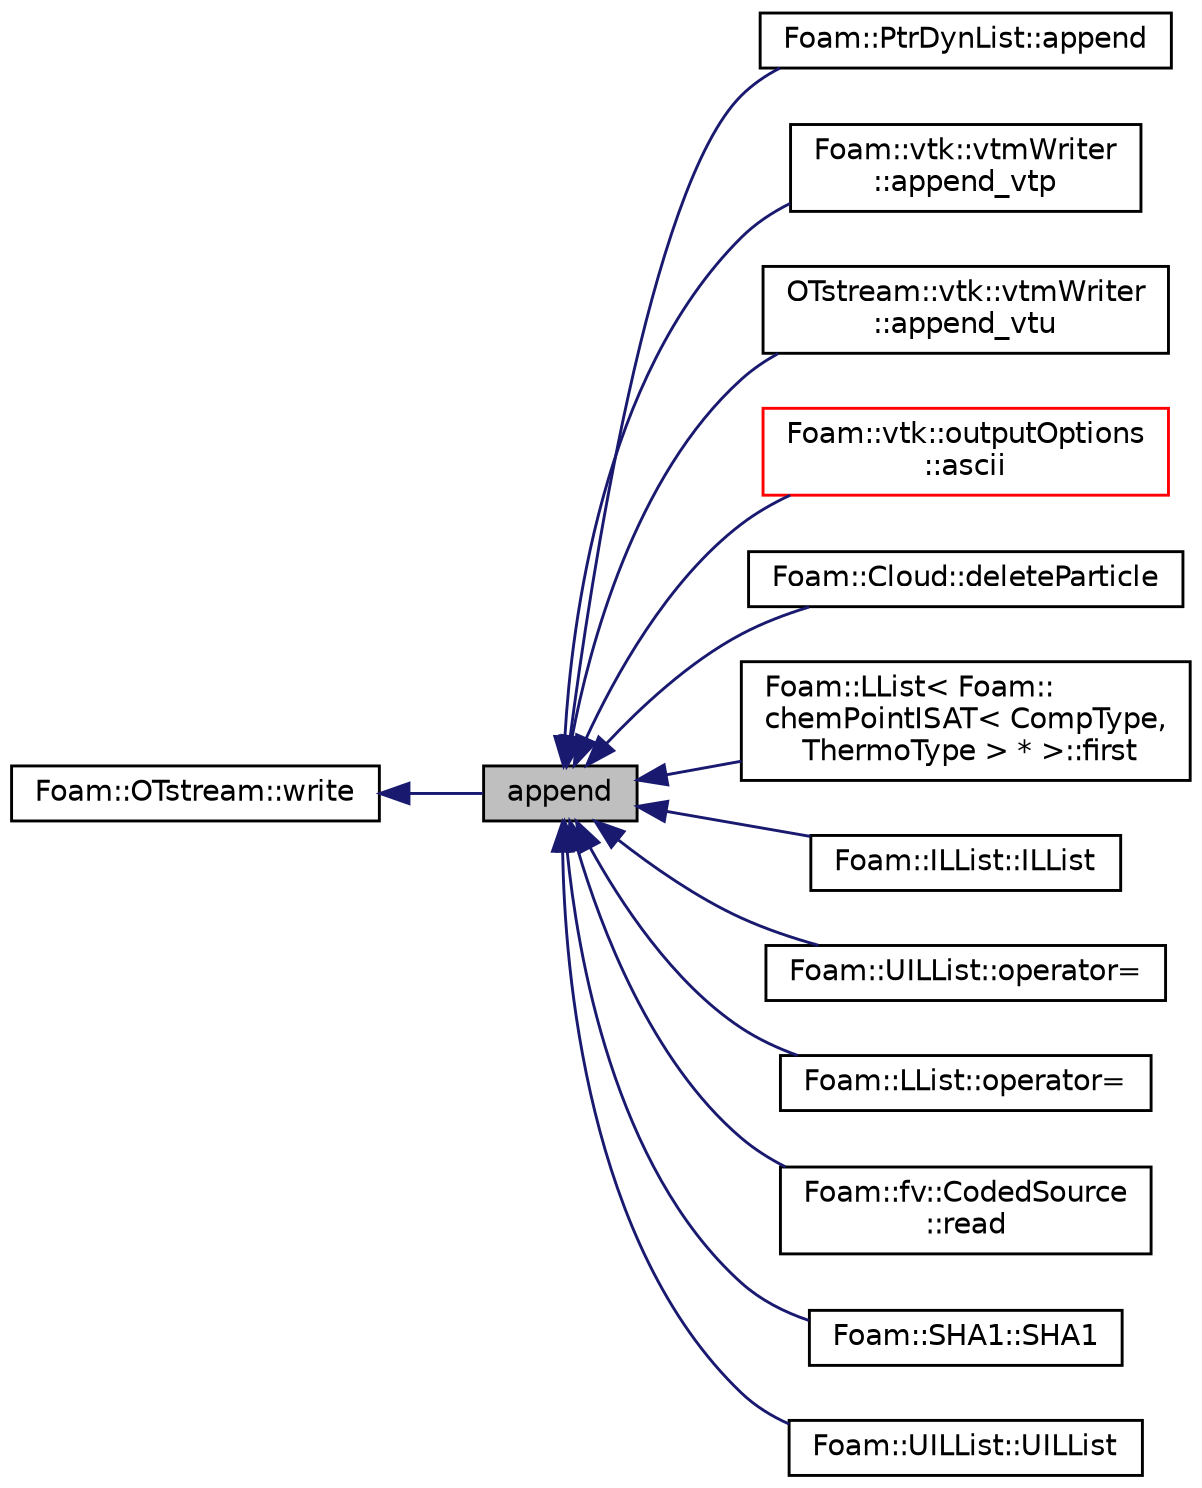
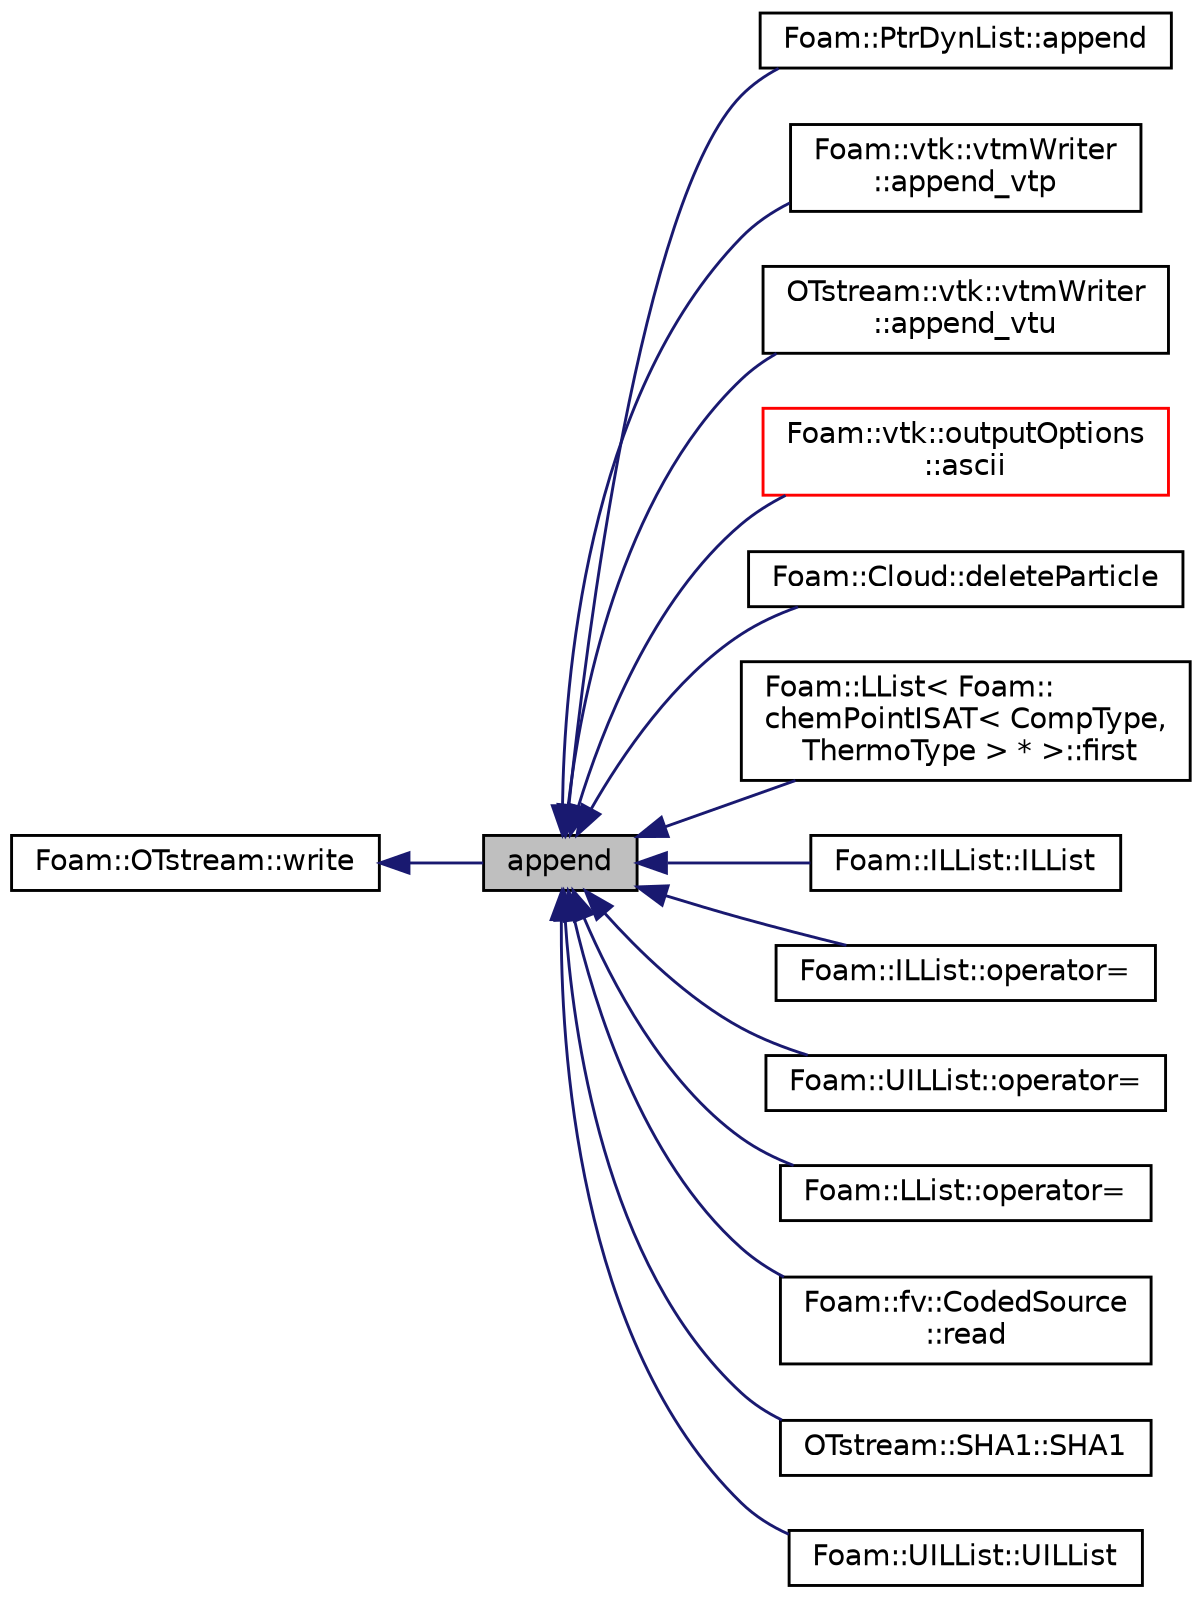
node "Foam::ILList::operator=": added
node "Foam::SHA1::SHA1": label "Foam::SHA1::SHA1" -> "OTstream::SHA1::SHA1"
